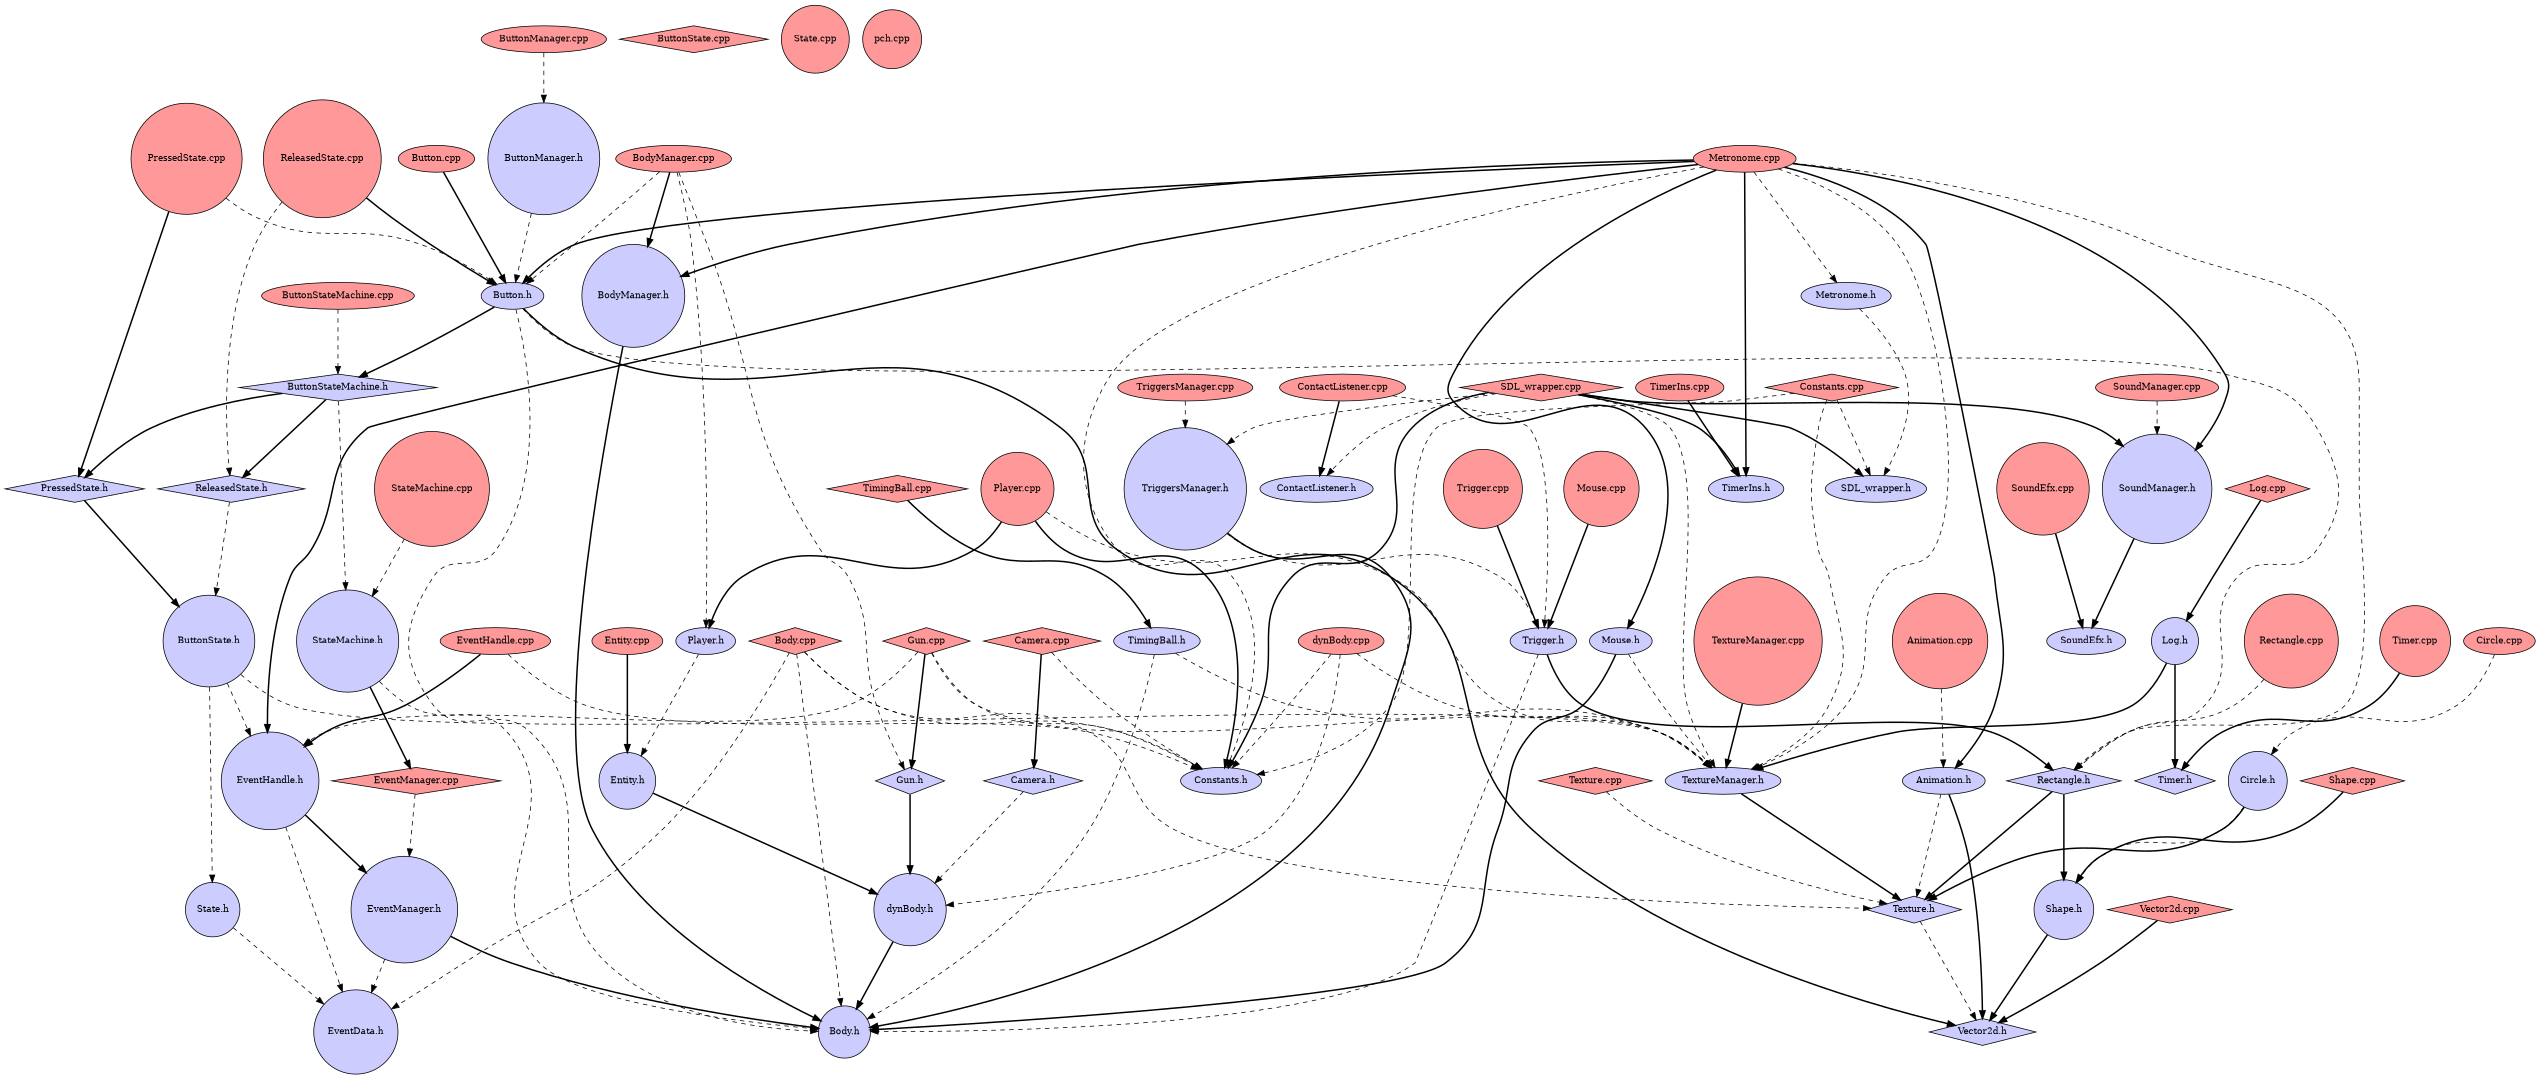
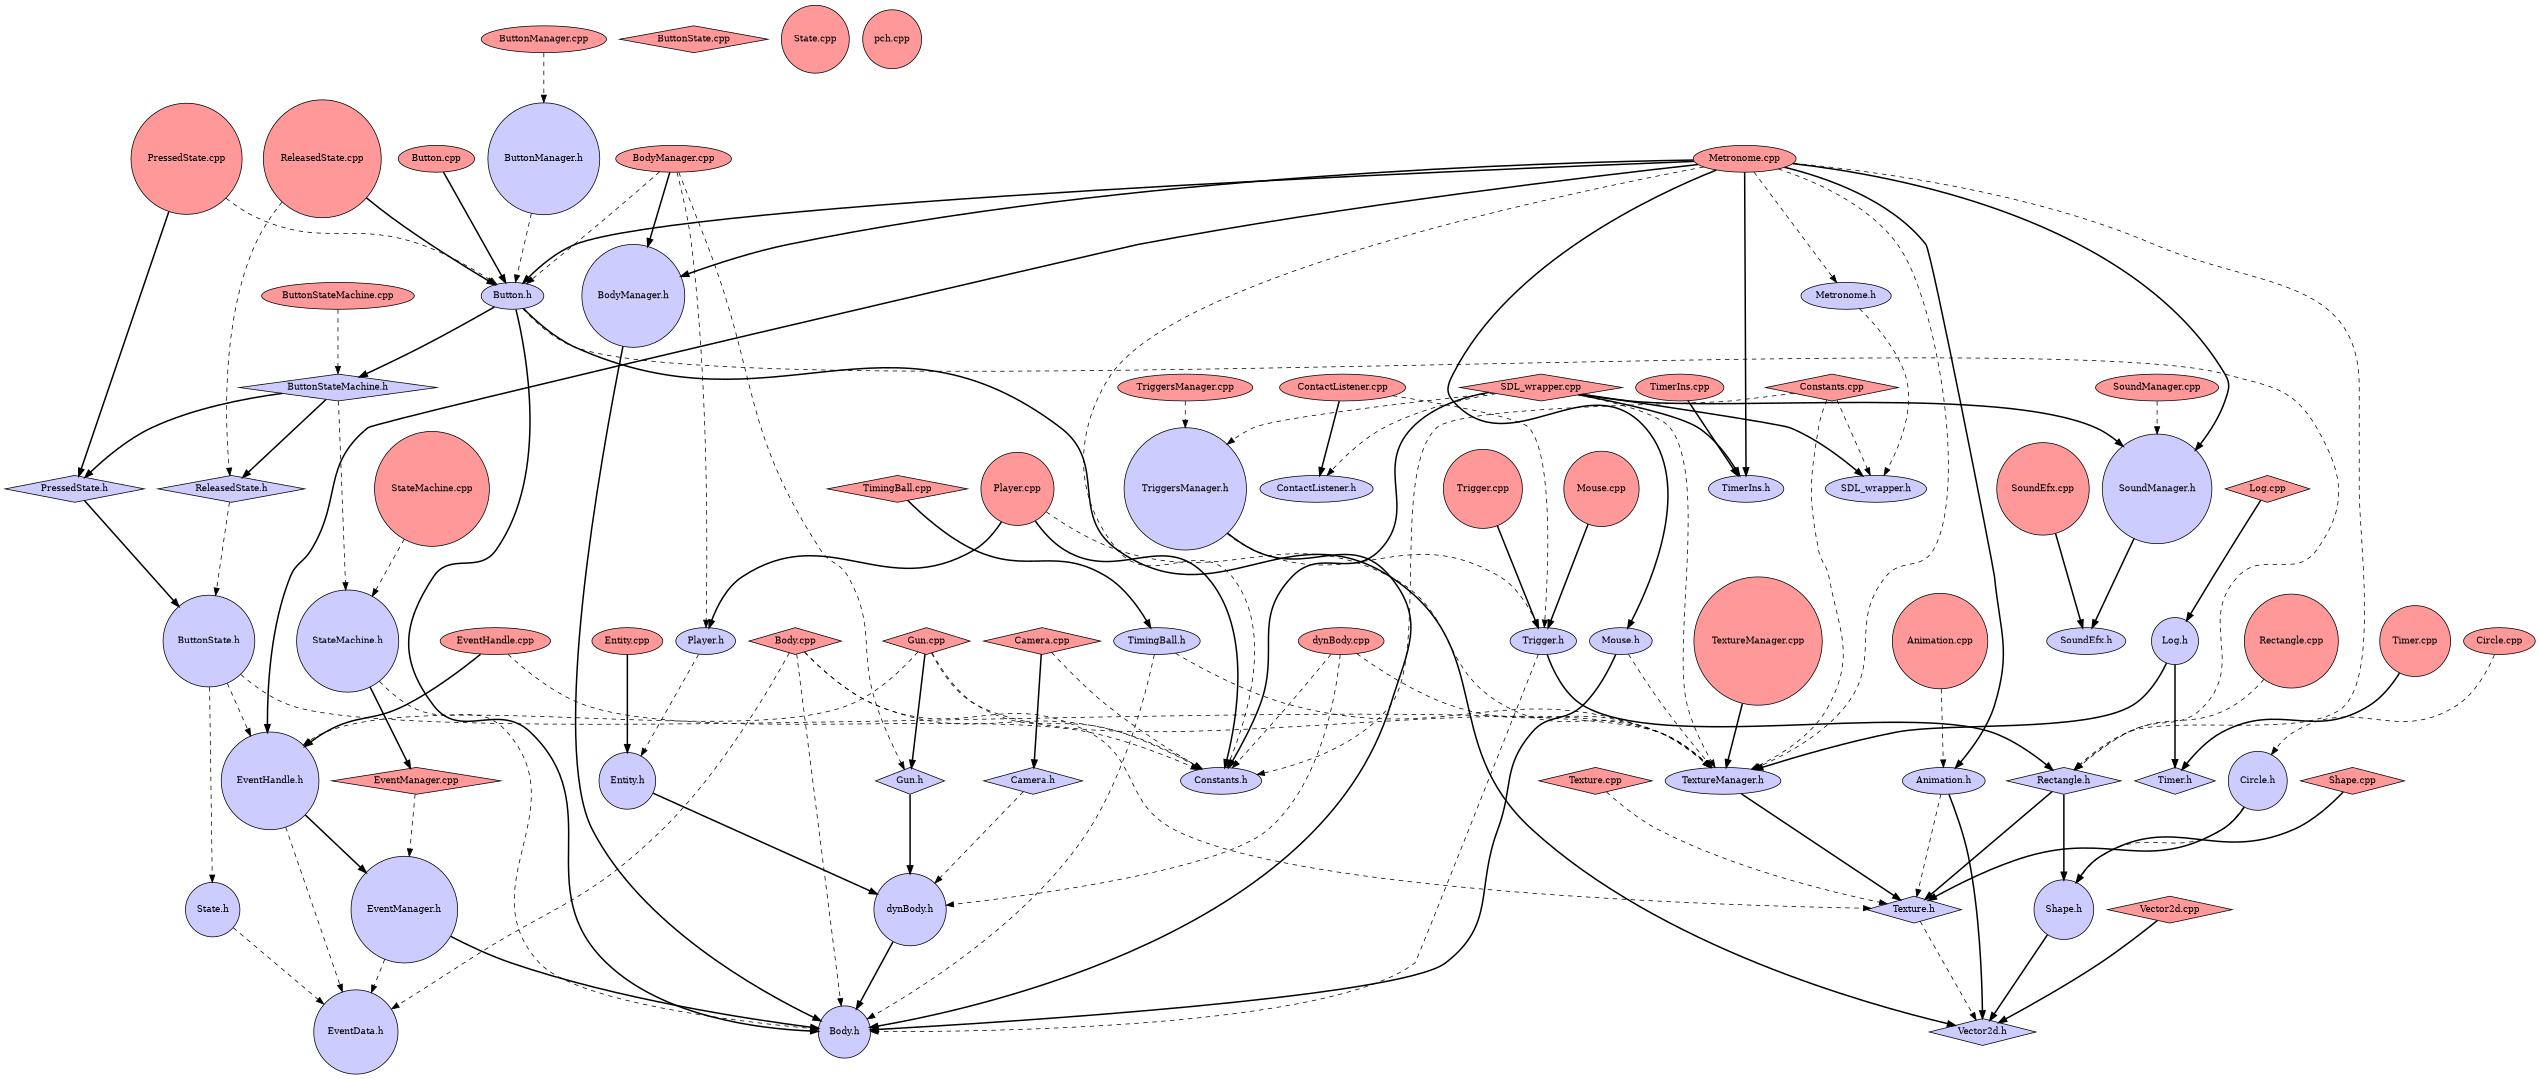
edge "Button.h" -> "Body.h": style dashed -> bold
